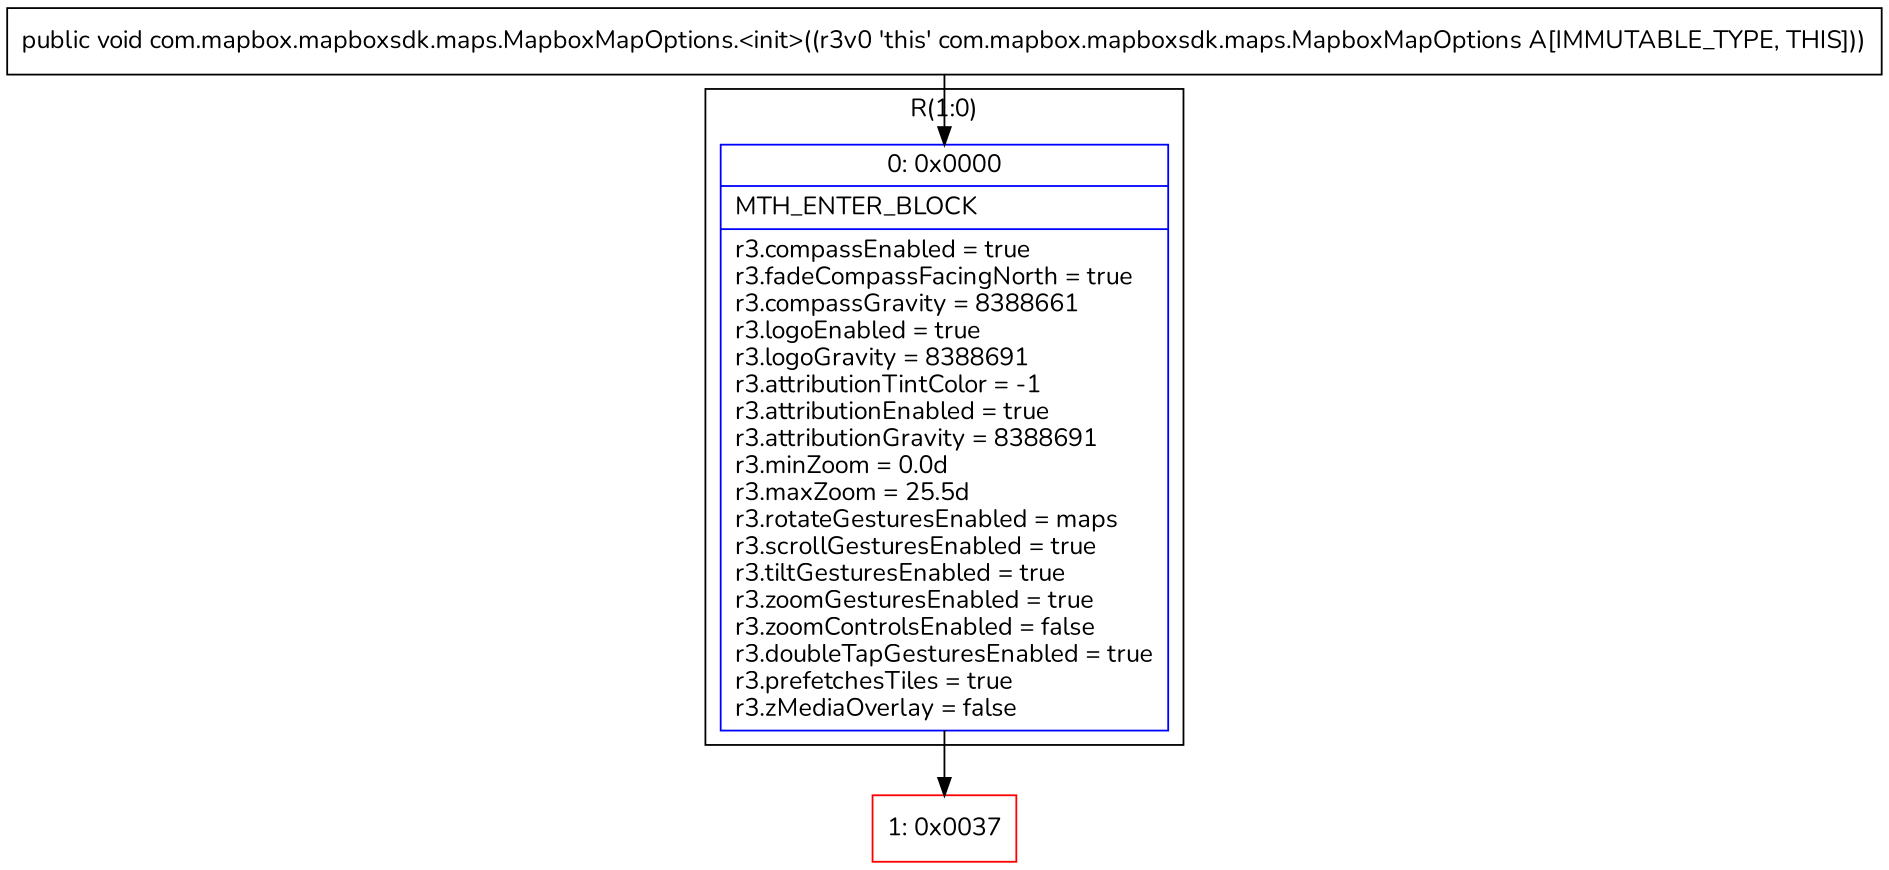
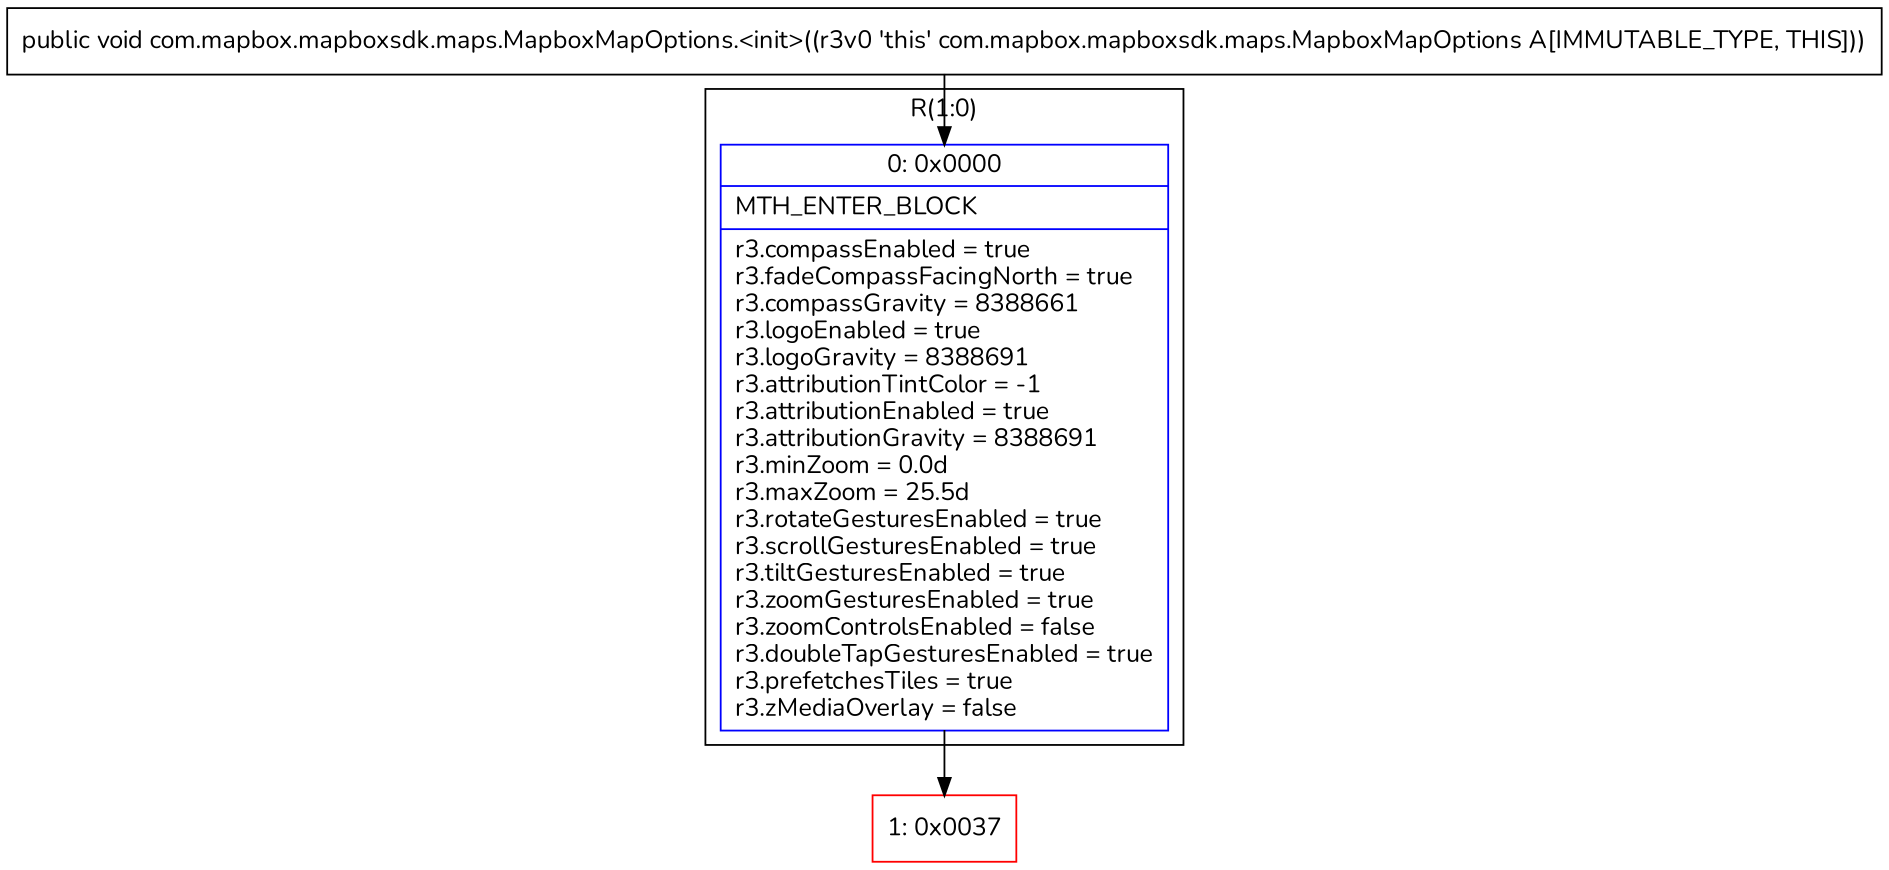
node "0: 0x0000": text "r3.rotateGesturesEnabled = maps" -> "r3.rotateGesturesEnabled = true"
